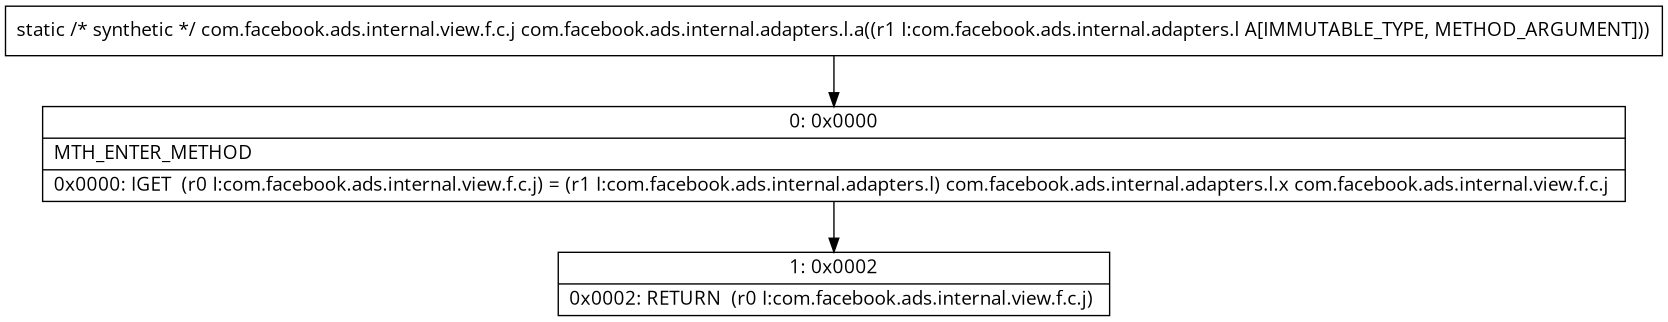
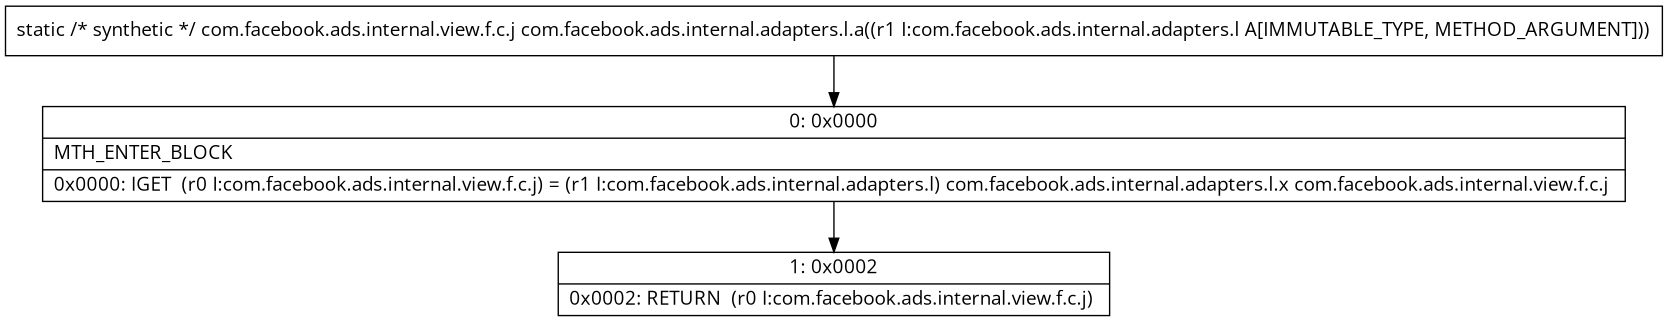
node "0: 0x0000": text "MTH_ENTER_METHOD" -> "MTH_ENTER_BLOCK"
